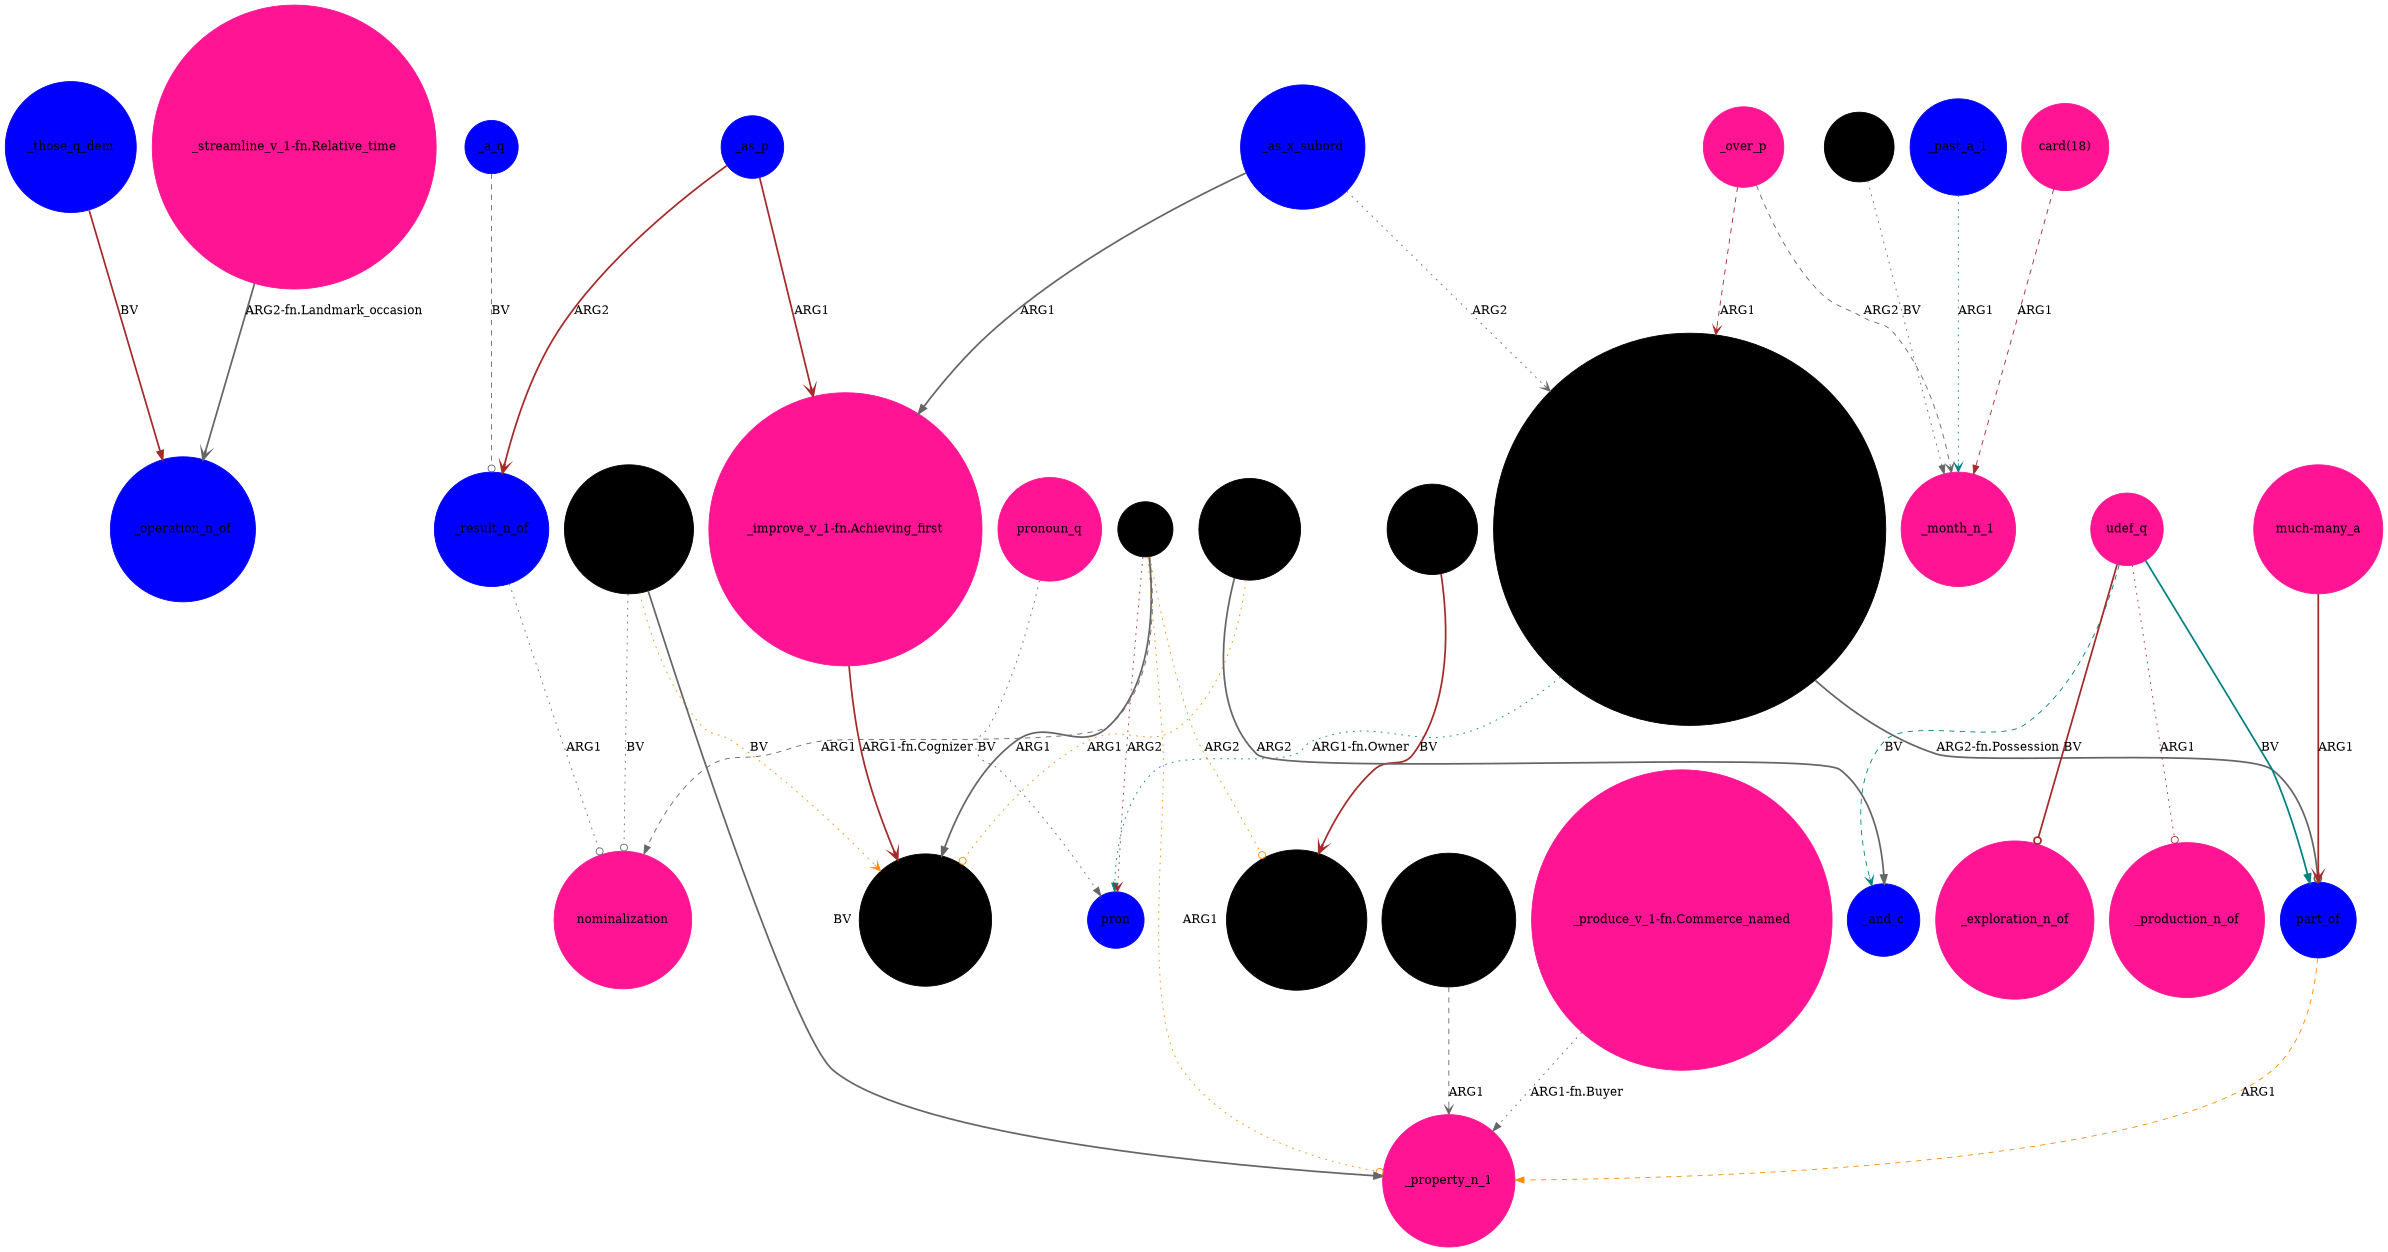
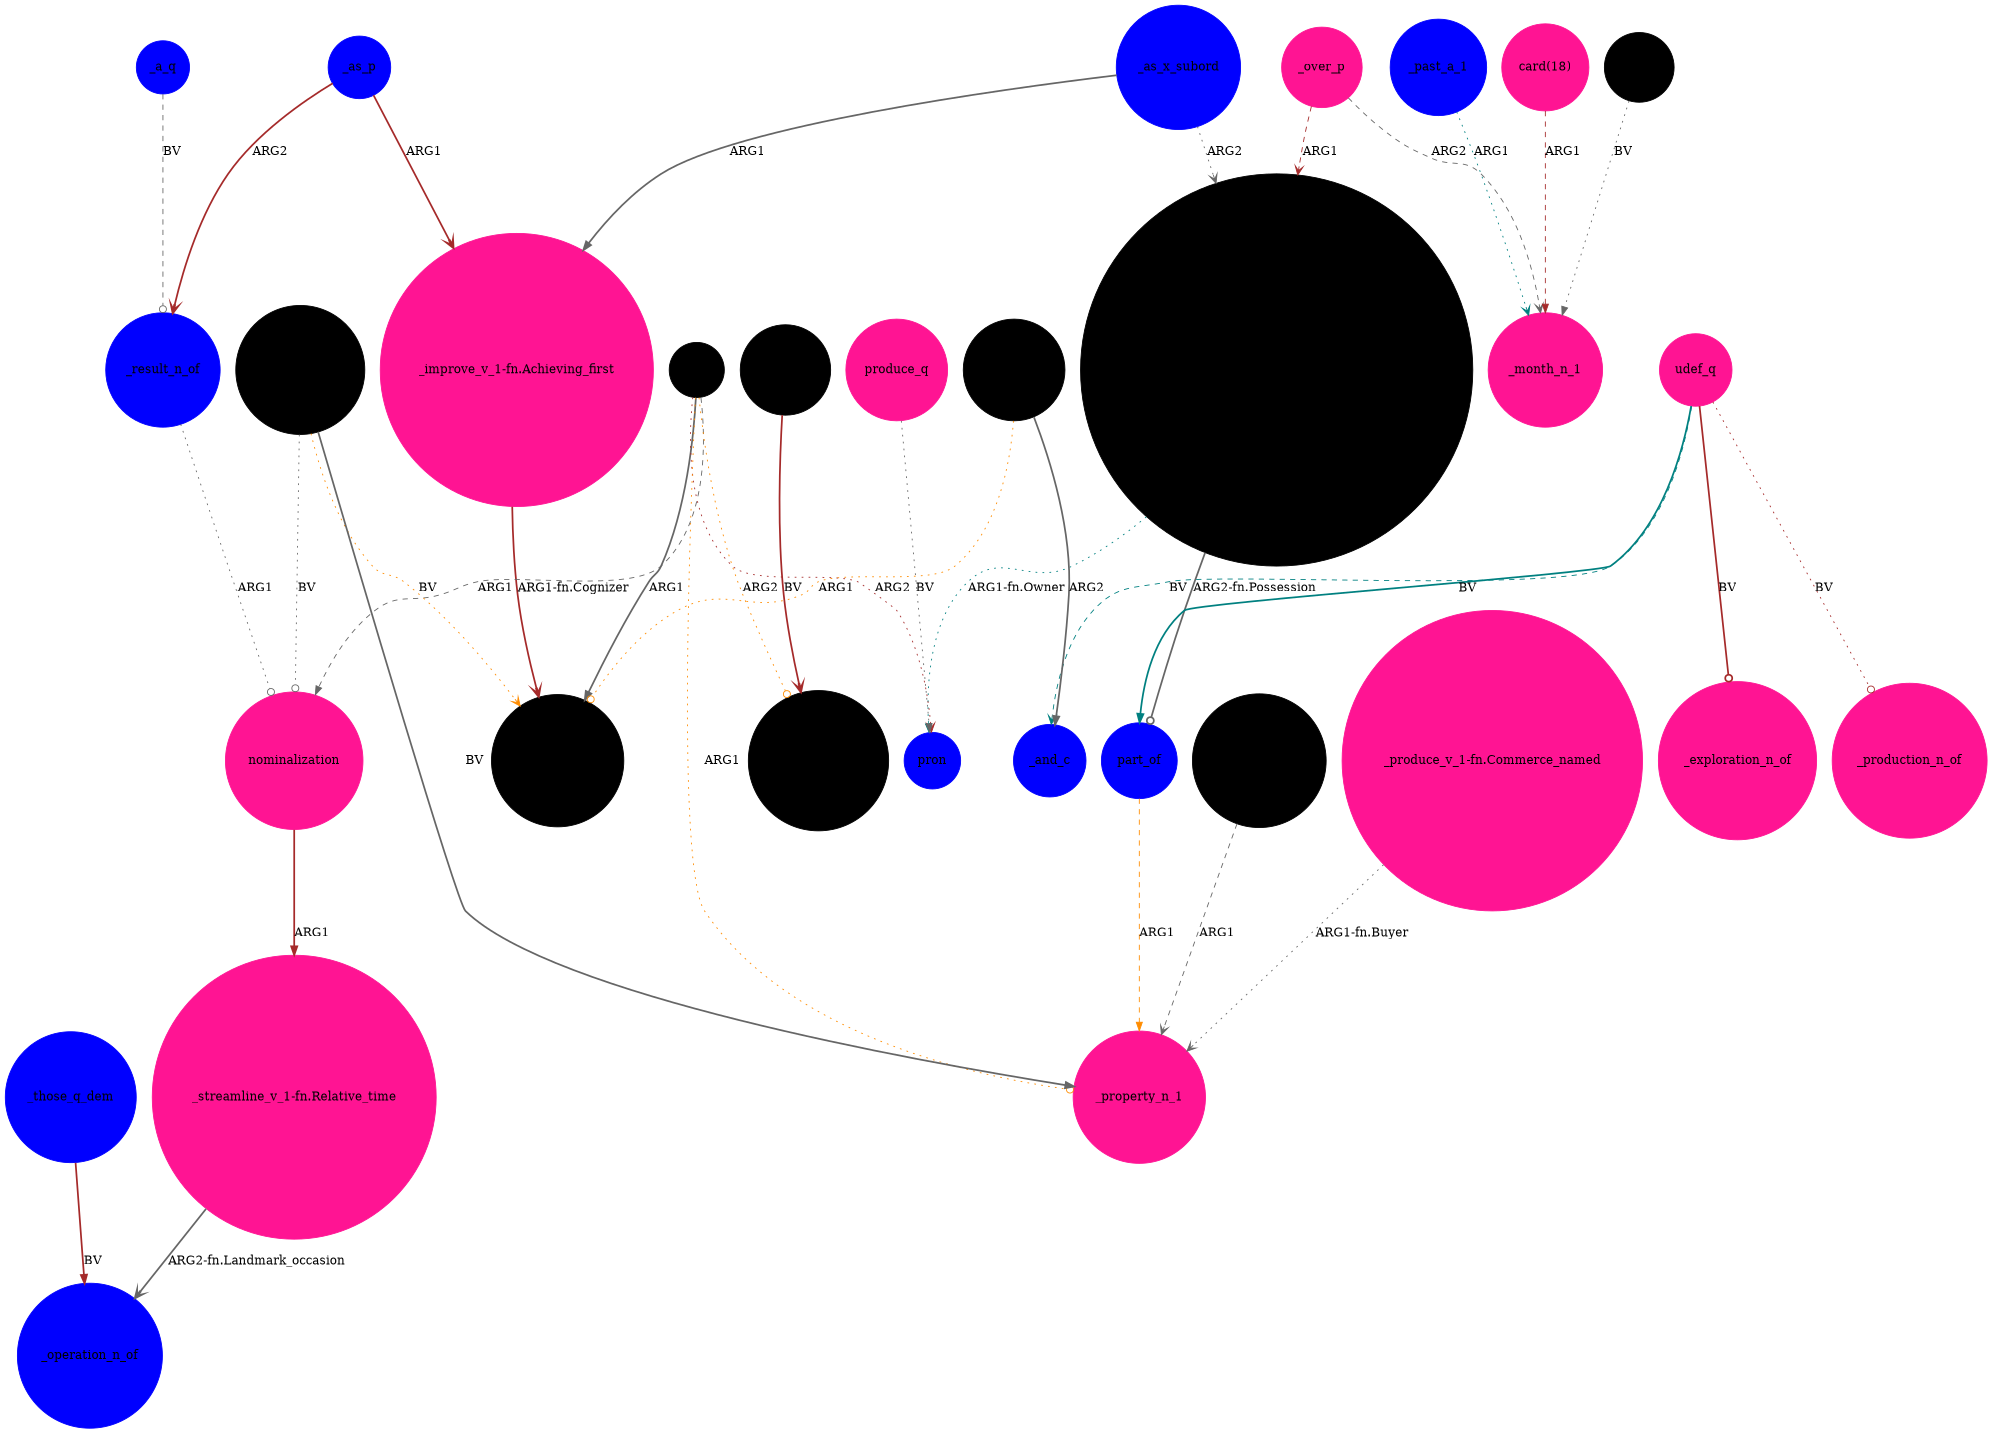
node "pronoun_q": label "pronoun_q" -> "produce_q"
node "much-many_a": removed
edge "udef_q" -> "_production_n_of": label "ARG1" -> "BV"
edge "nominalization" -> "_streamline_v_1-fn.Relative_time": added, label "ARG1"
edge "_produce_v_1-fn.Commerce_named" -> "_property_n_1": arrowhead normal -> vee
